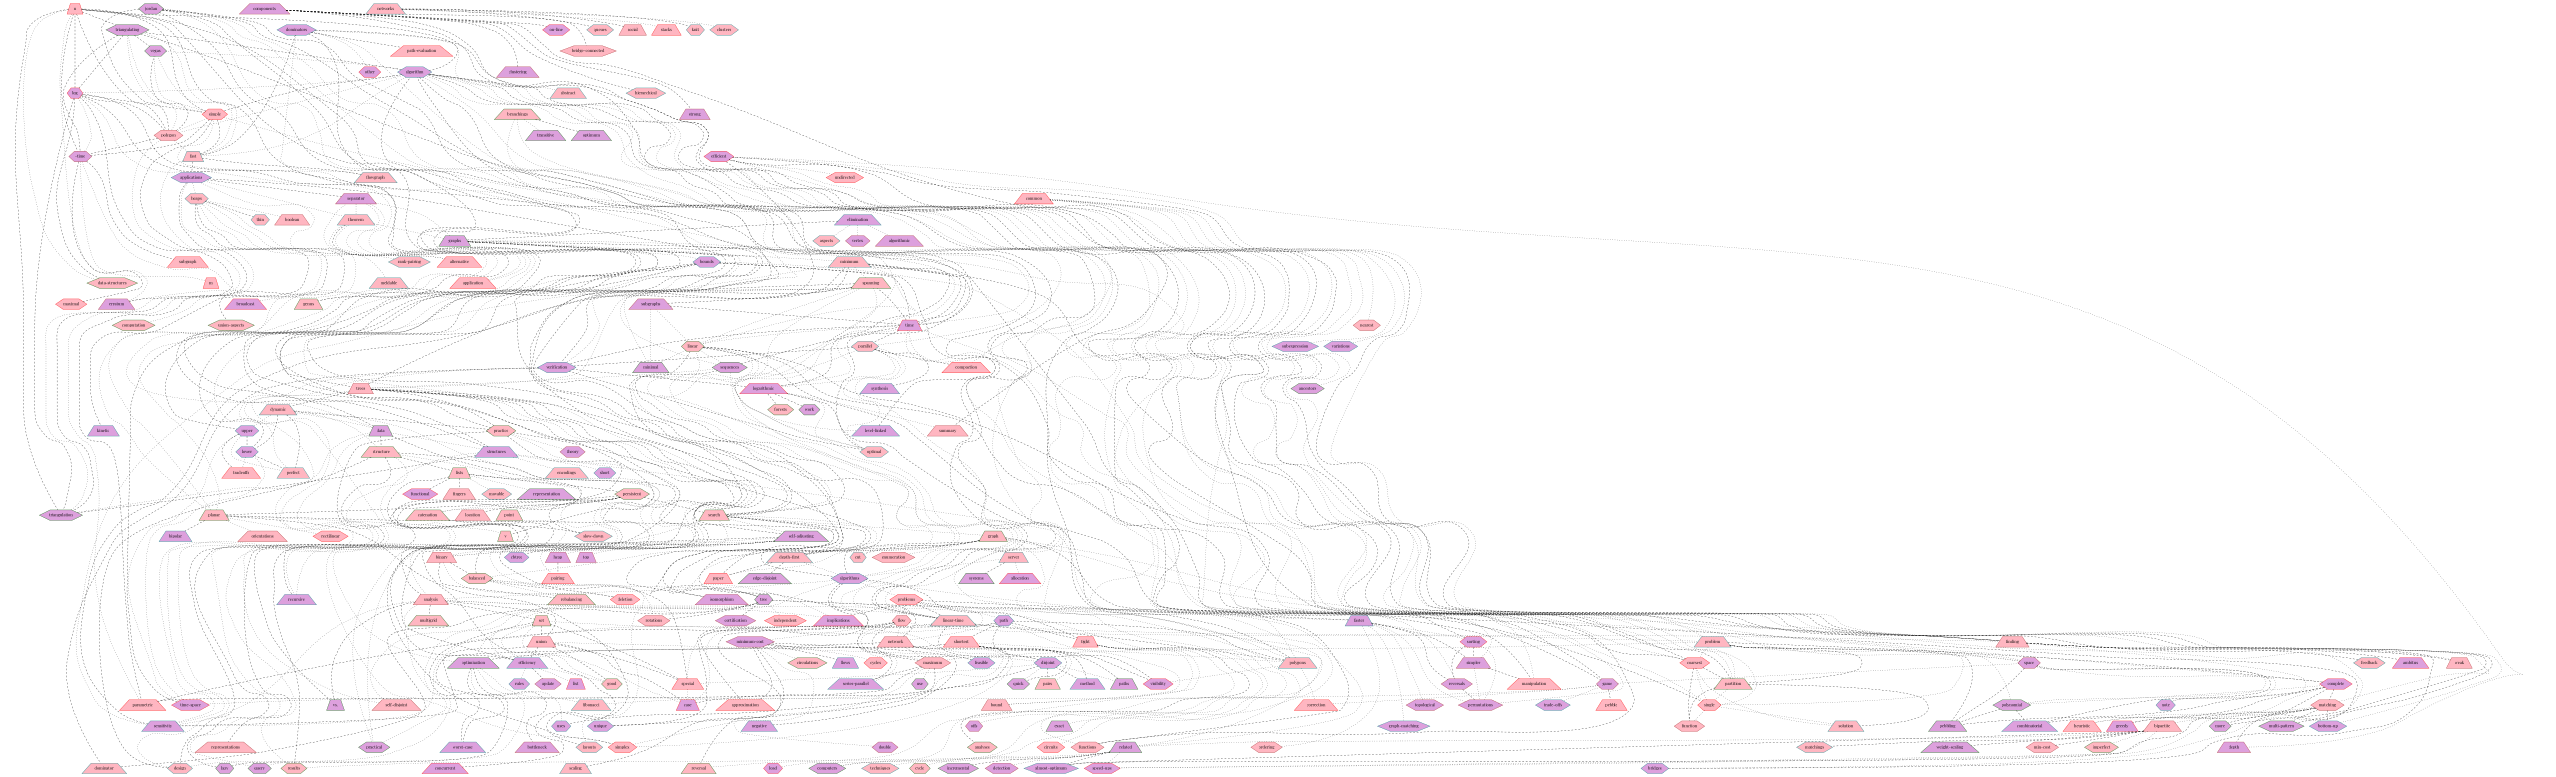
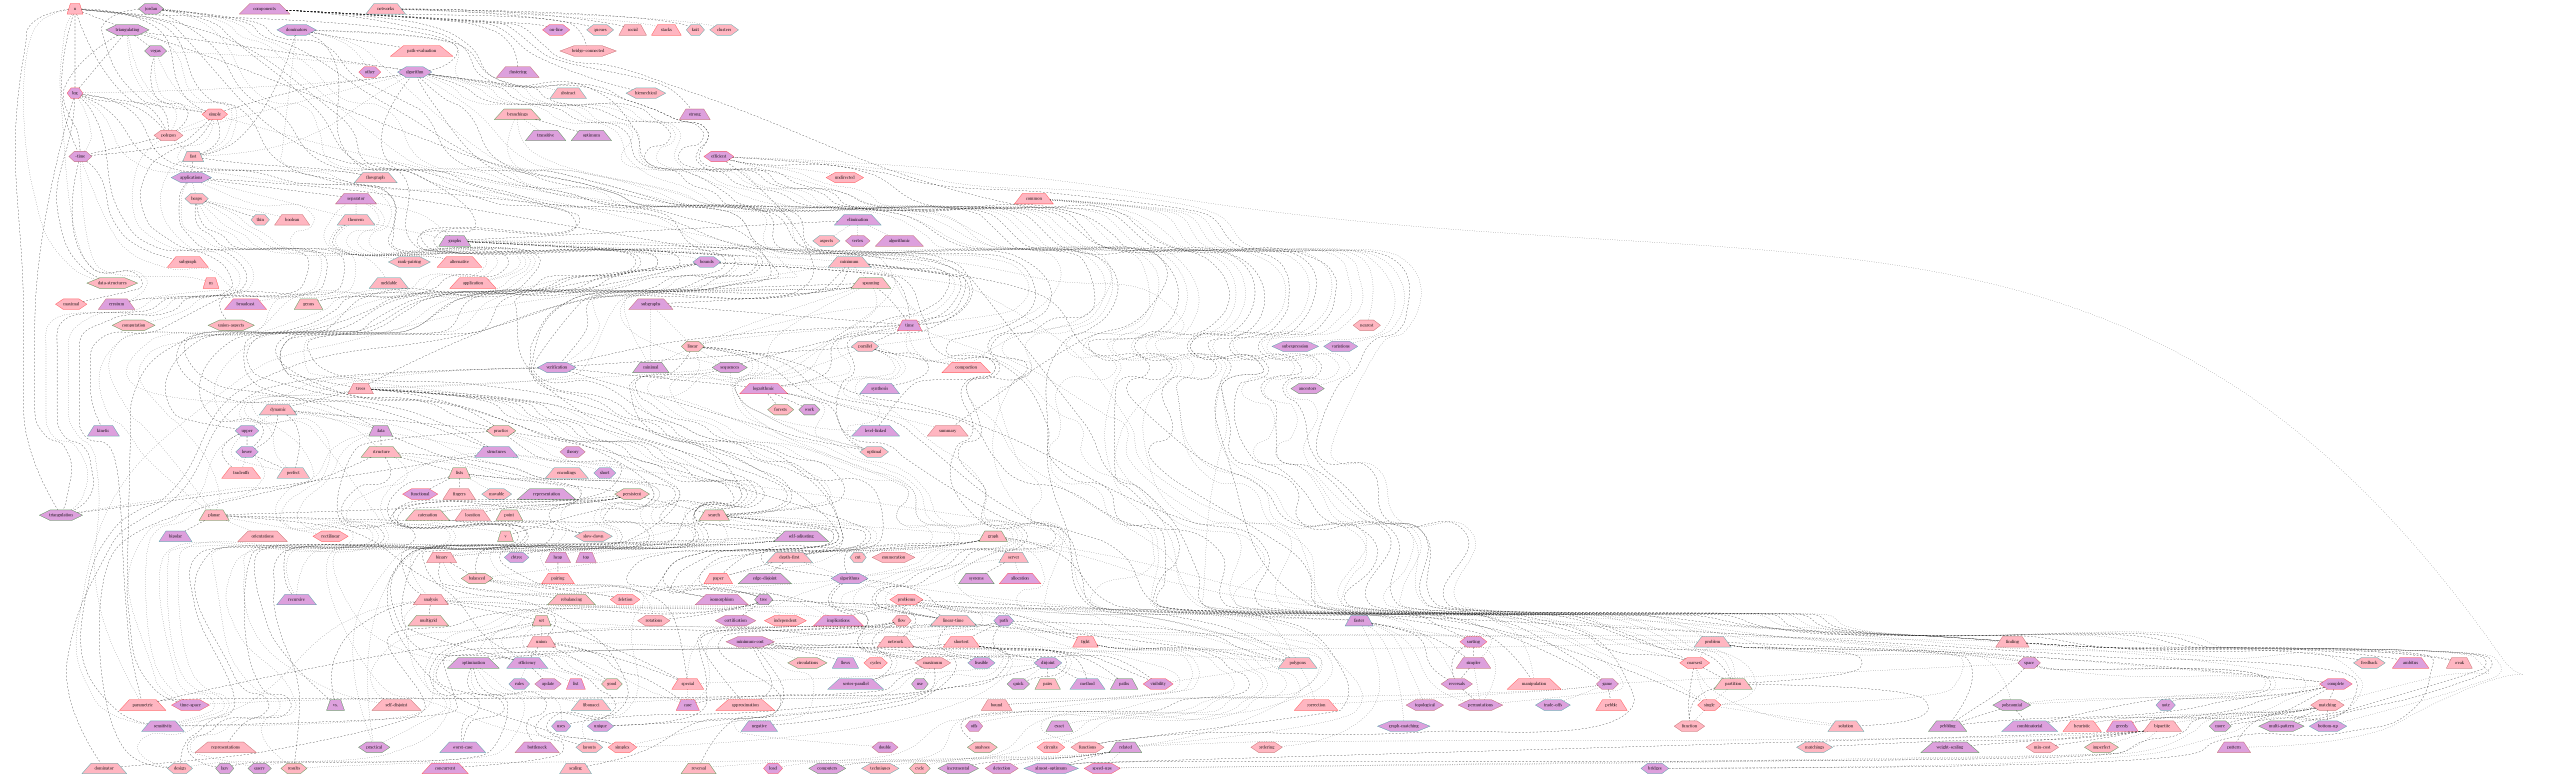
edge "set" -- "union": style dashed -> dotted
edge "simpler" -- "manipulation": now "simpler" -- "reversals"
node "depth": label "depth" -> "pattern"
